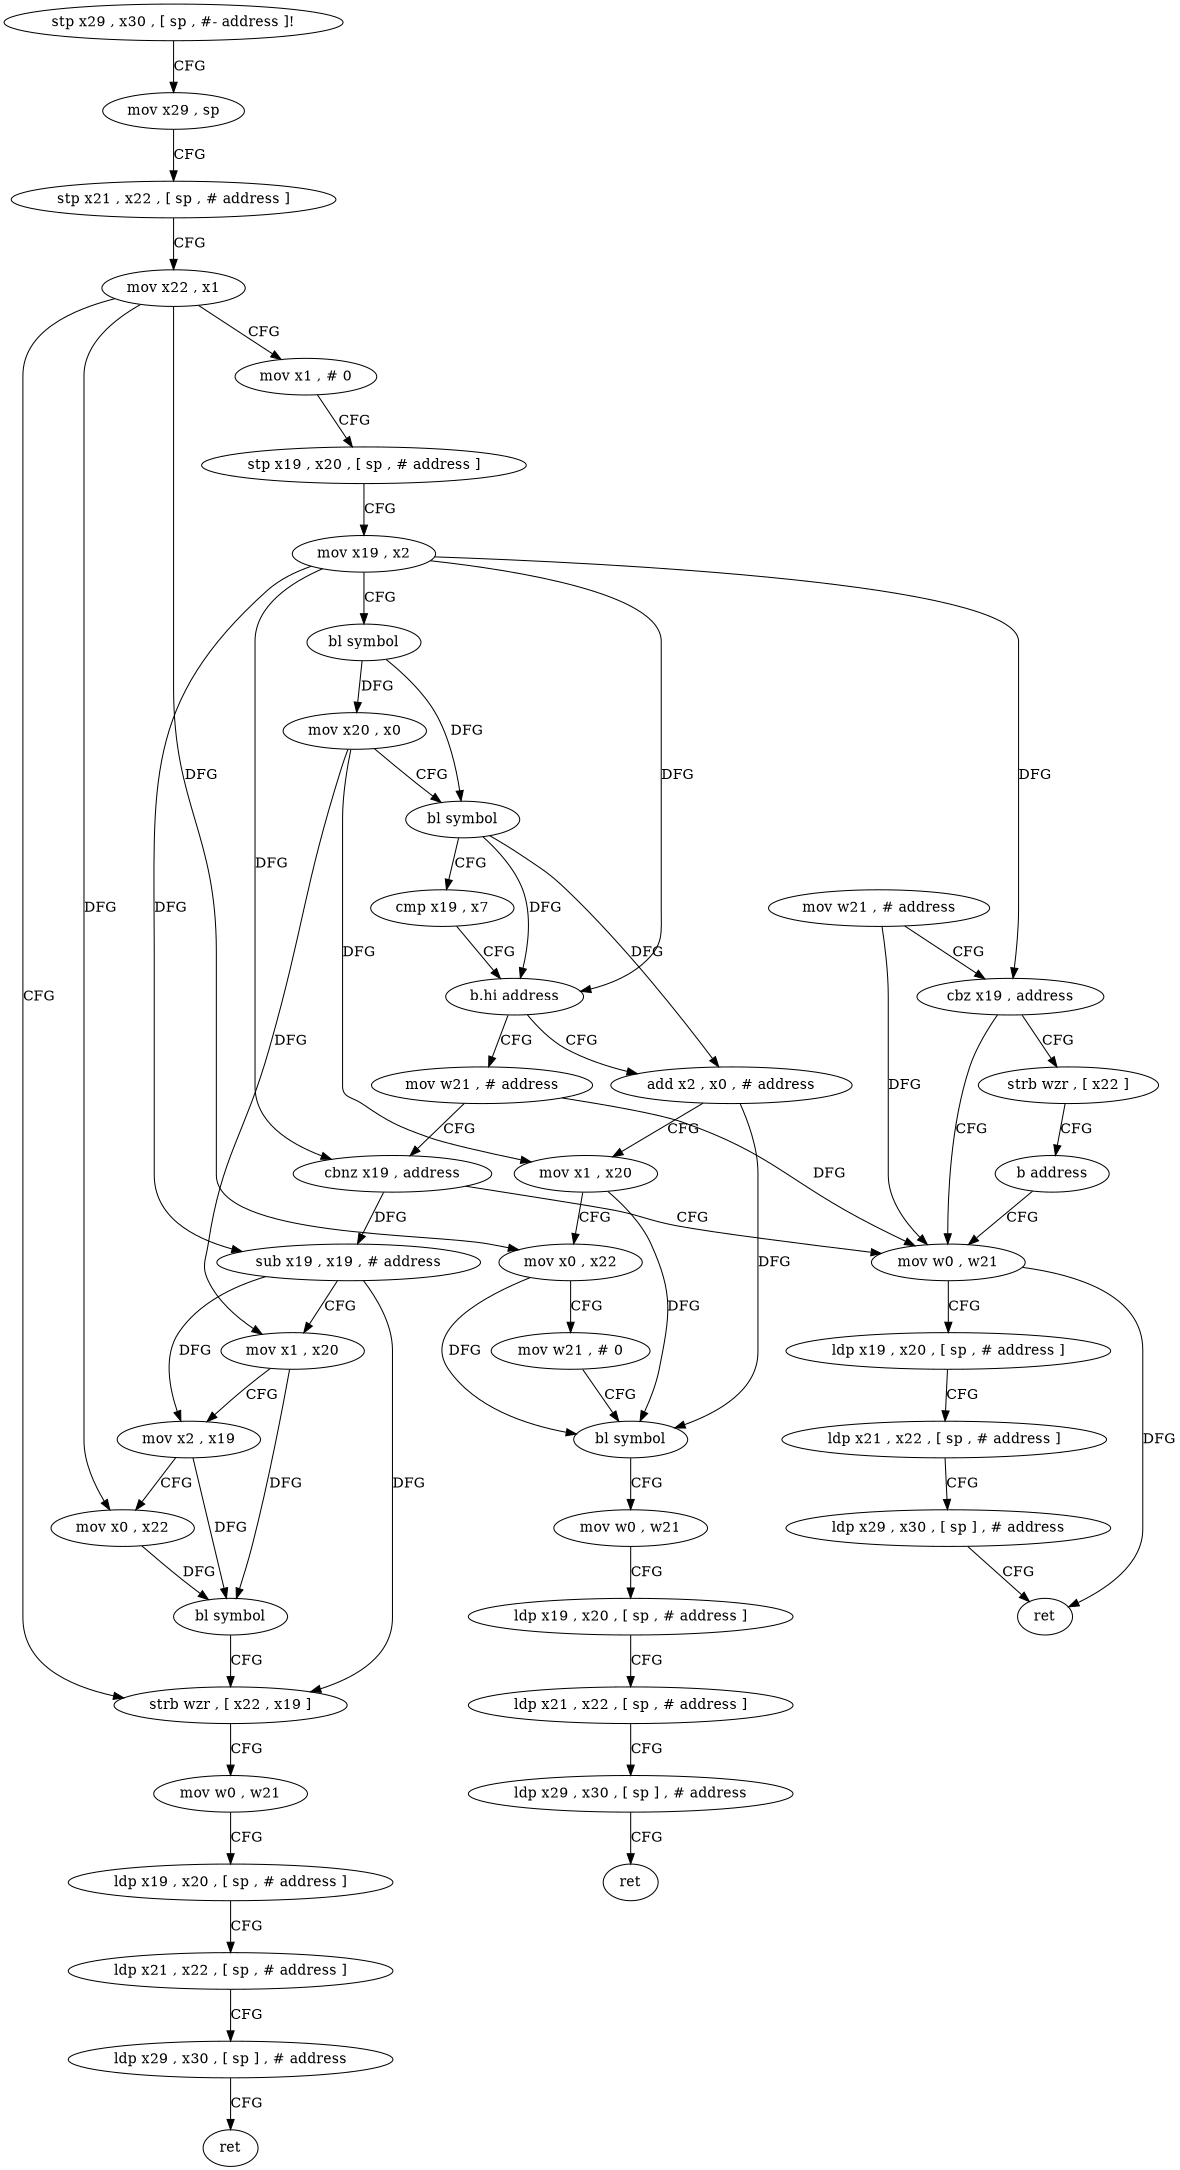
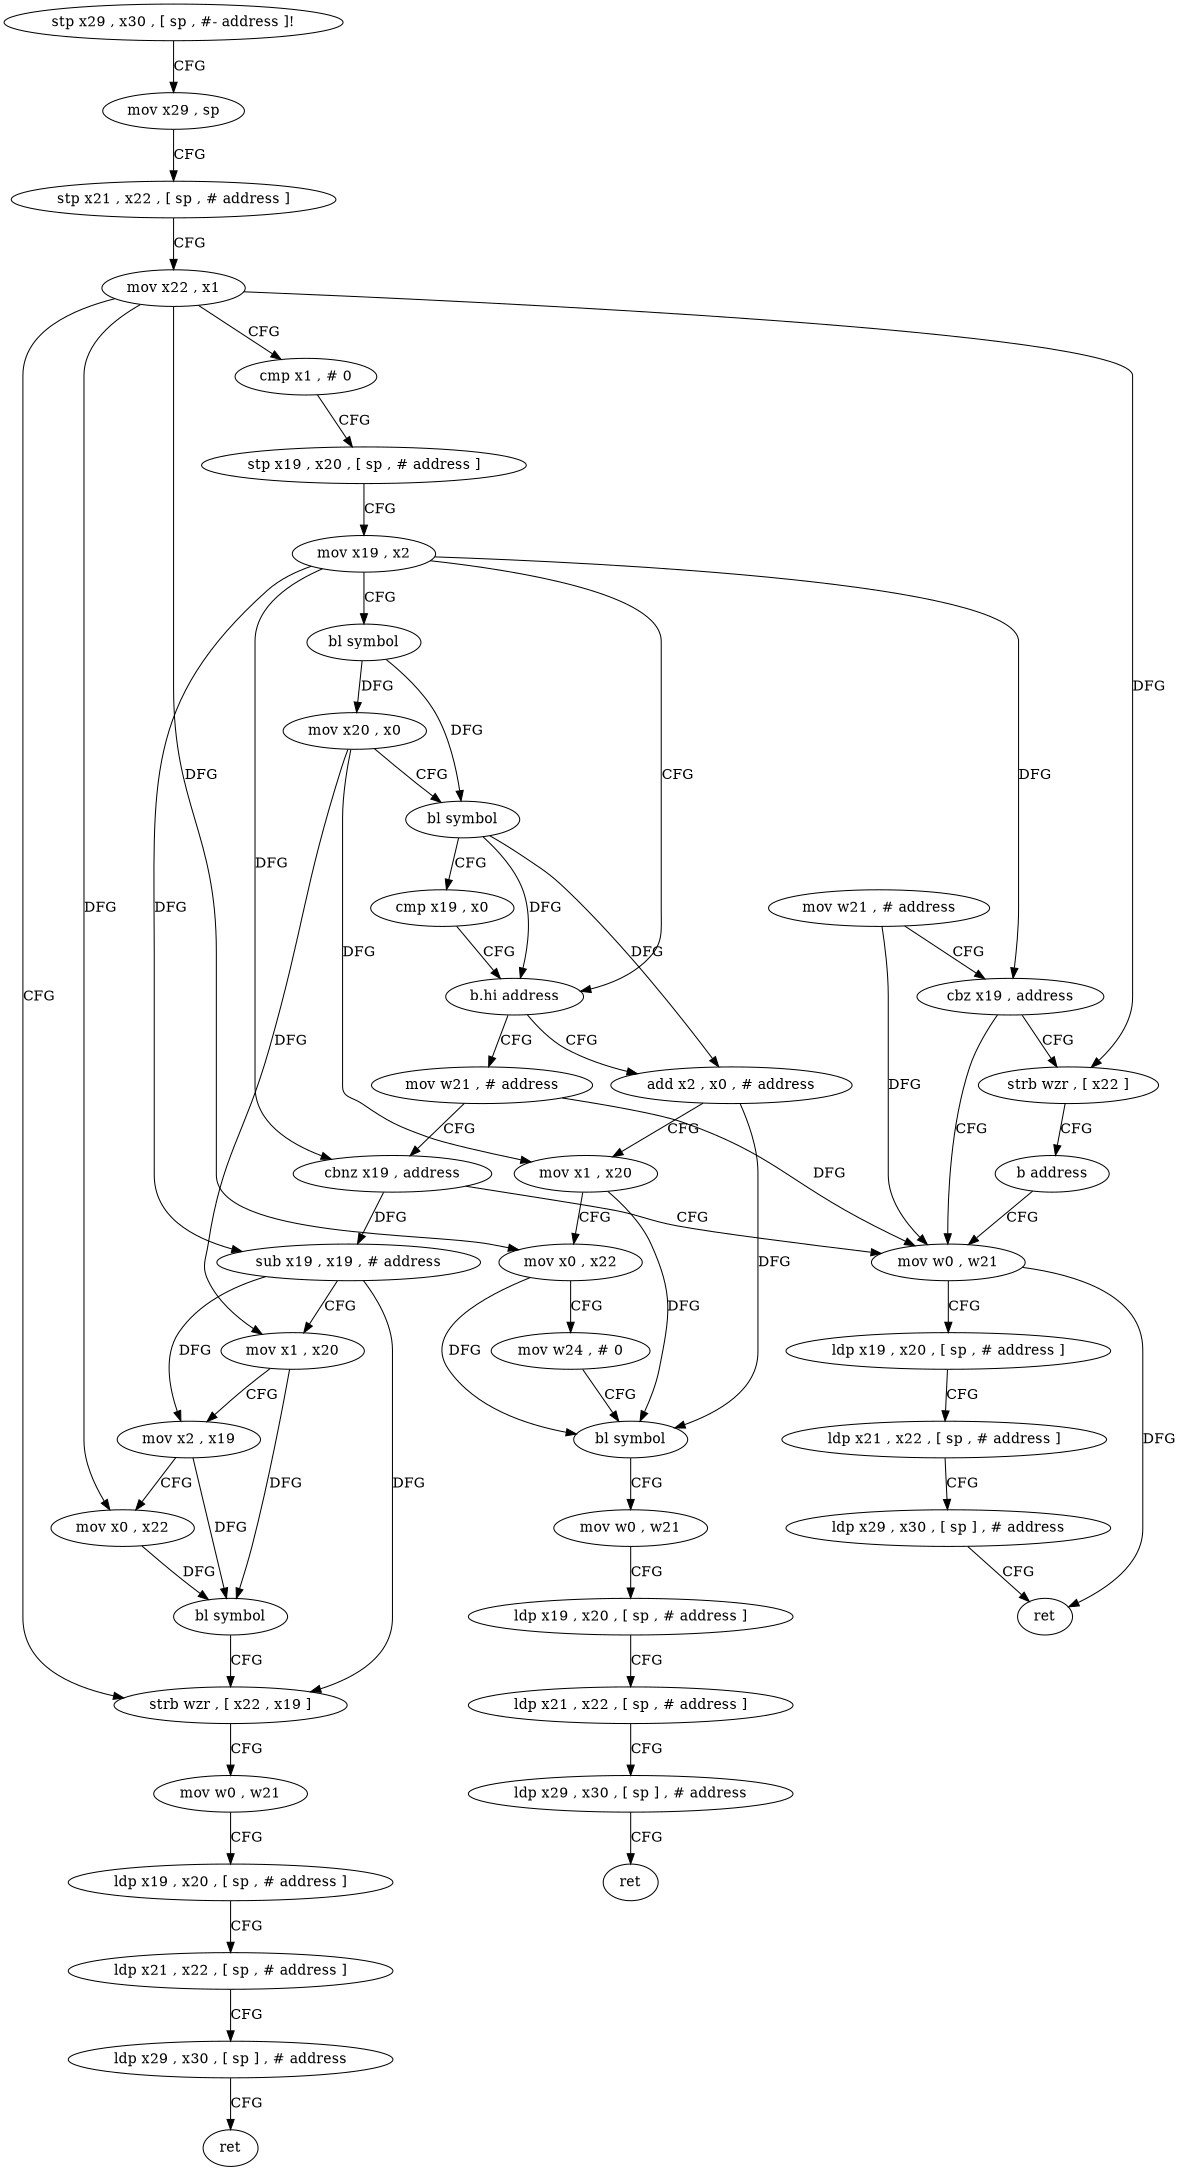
edge "mov x22 , x1" -> "strb wzr , [ x22 ]": added, label "DFG"
node "mov x1 , # 0": label "mov x1 , # 0" -> "cmp x1 , # 0"
edge "mov x19 , x2" -> "b.hi address": label "DFG" -> "CFG"
node "cmp x19 , x7": label "cmp x19 , x7" -> "cmp x19 , x0"
node "mov w21 , # 0": label "mov w21 , # 0" -> "mov w24 , # 0"
